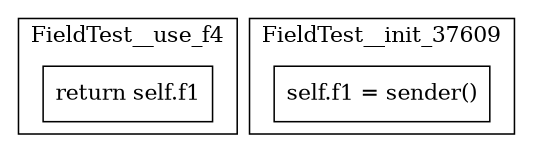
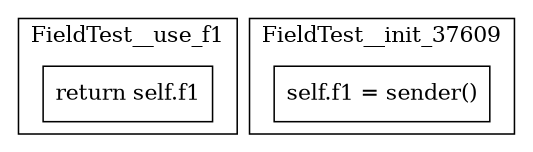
cluster "FieldTest__use_f4": label "FieldTest__use_f4" -> "FieldTest__use_f1"
